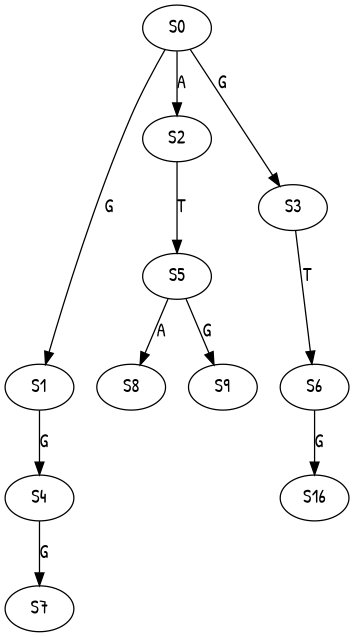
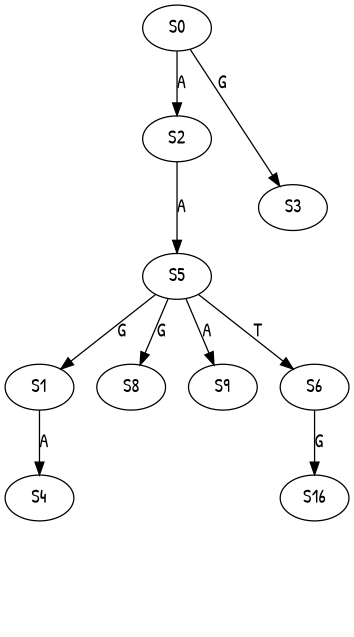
edge "S0" -> "S1": now "S5" -> "S1"
edge "S2" -> "S5": label "T" -> "A"
edge "S3" -> "S6": now "S5" -> "S6"
edge "S5" -> "S8": label "A" -> "G"
edge "S5" -> "S9": label "G" -> "A"
edge "S1" -> "S4": label "G" -> "A"
node "S7": removed
